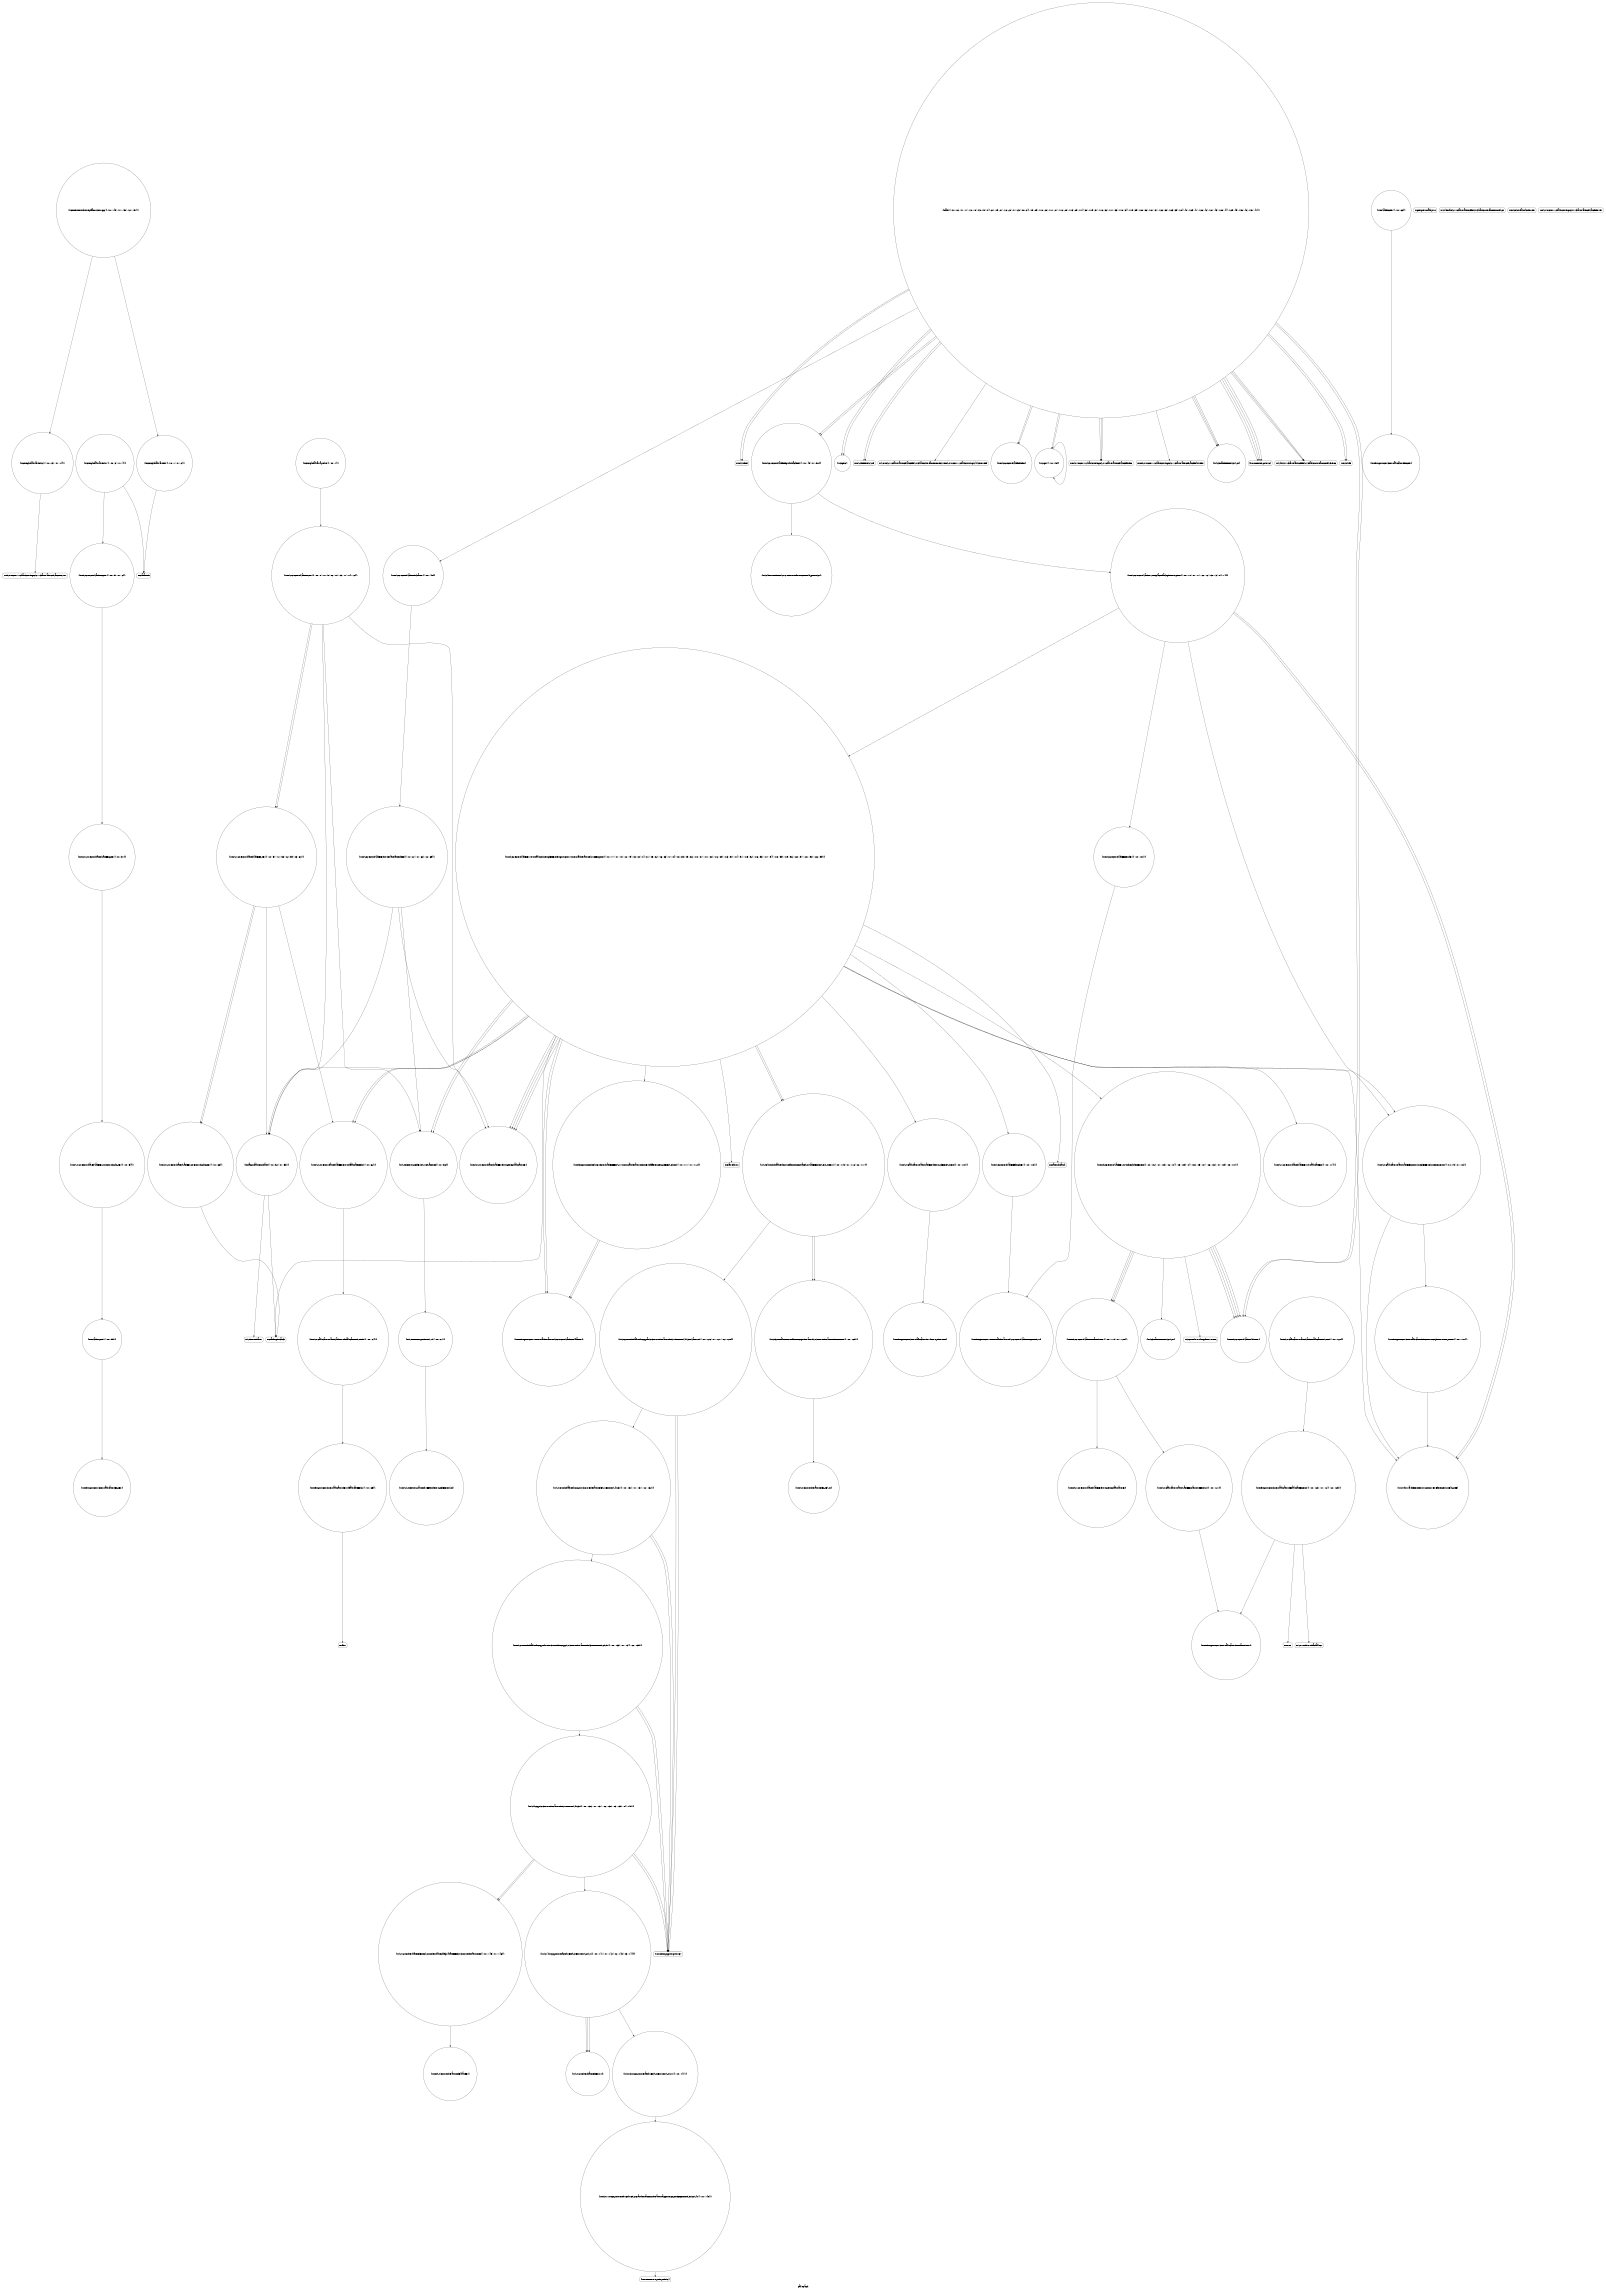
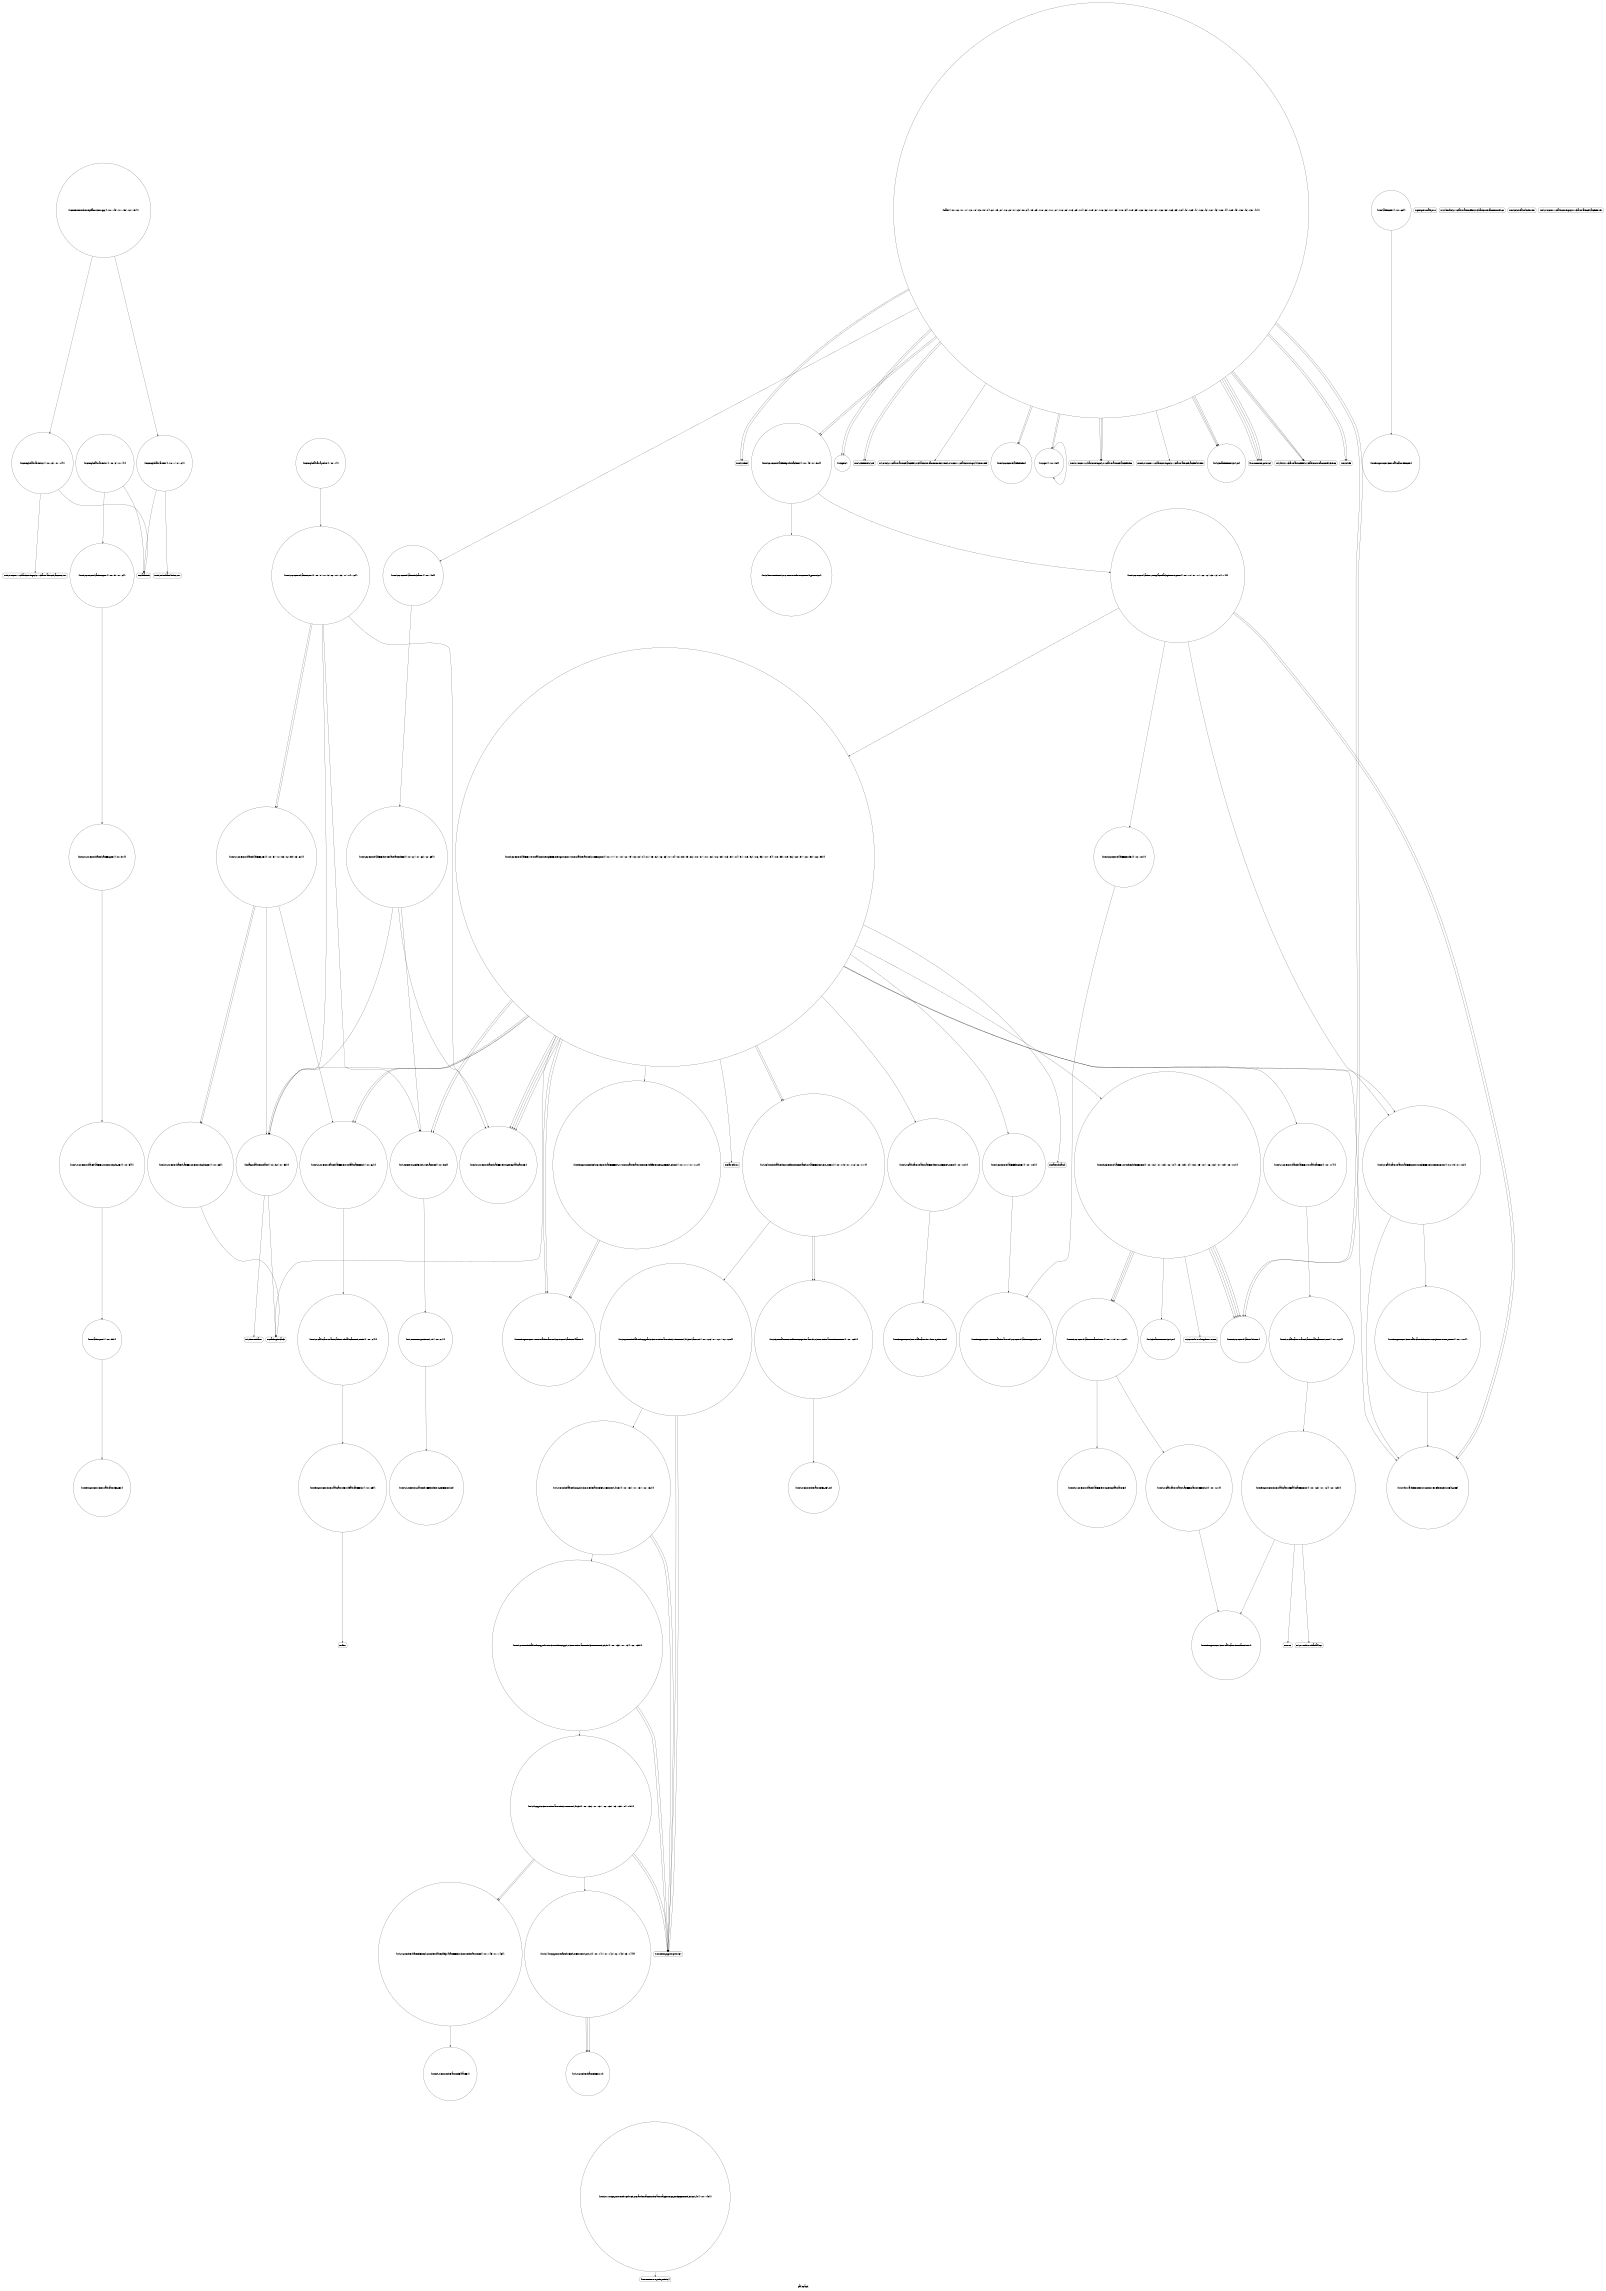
edge "{__cxx_global_var_init.2|{<s0>13|<s1>14}}" -> "__cxa_atexit": added
node "_ZNSt8ios_base4InitC1Ev": added
edge "{_ZNSt12_Vector_baseIiSaIiEE11_M_allocateEm|{<s0>114}}" -> "{_ZNSt16allocator_traitsISaIiEE8allocateERS0_m|{<s0>122}}": added
node "{_ZSt13__copy_move_aILb1EPiS0_ET1_T0_S2_S1_|{<s0>147}}": removed
